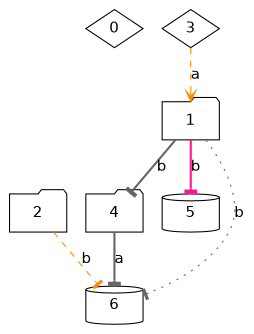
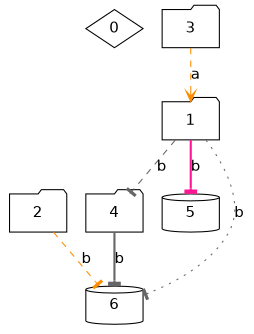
node "3": shape diamond -> folder
edge "1" -> "4": style bold -> dashed
edge "4" -> "6": label "a" -> "b"
